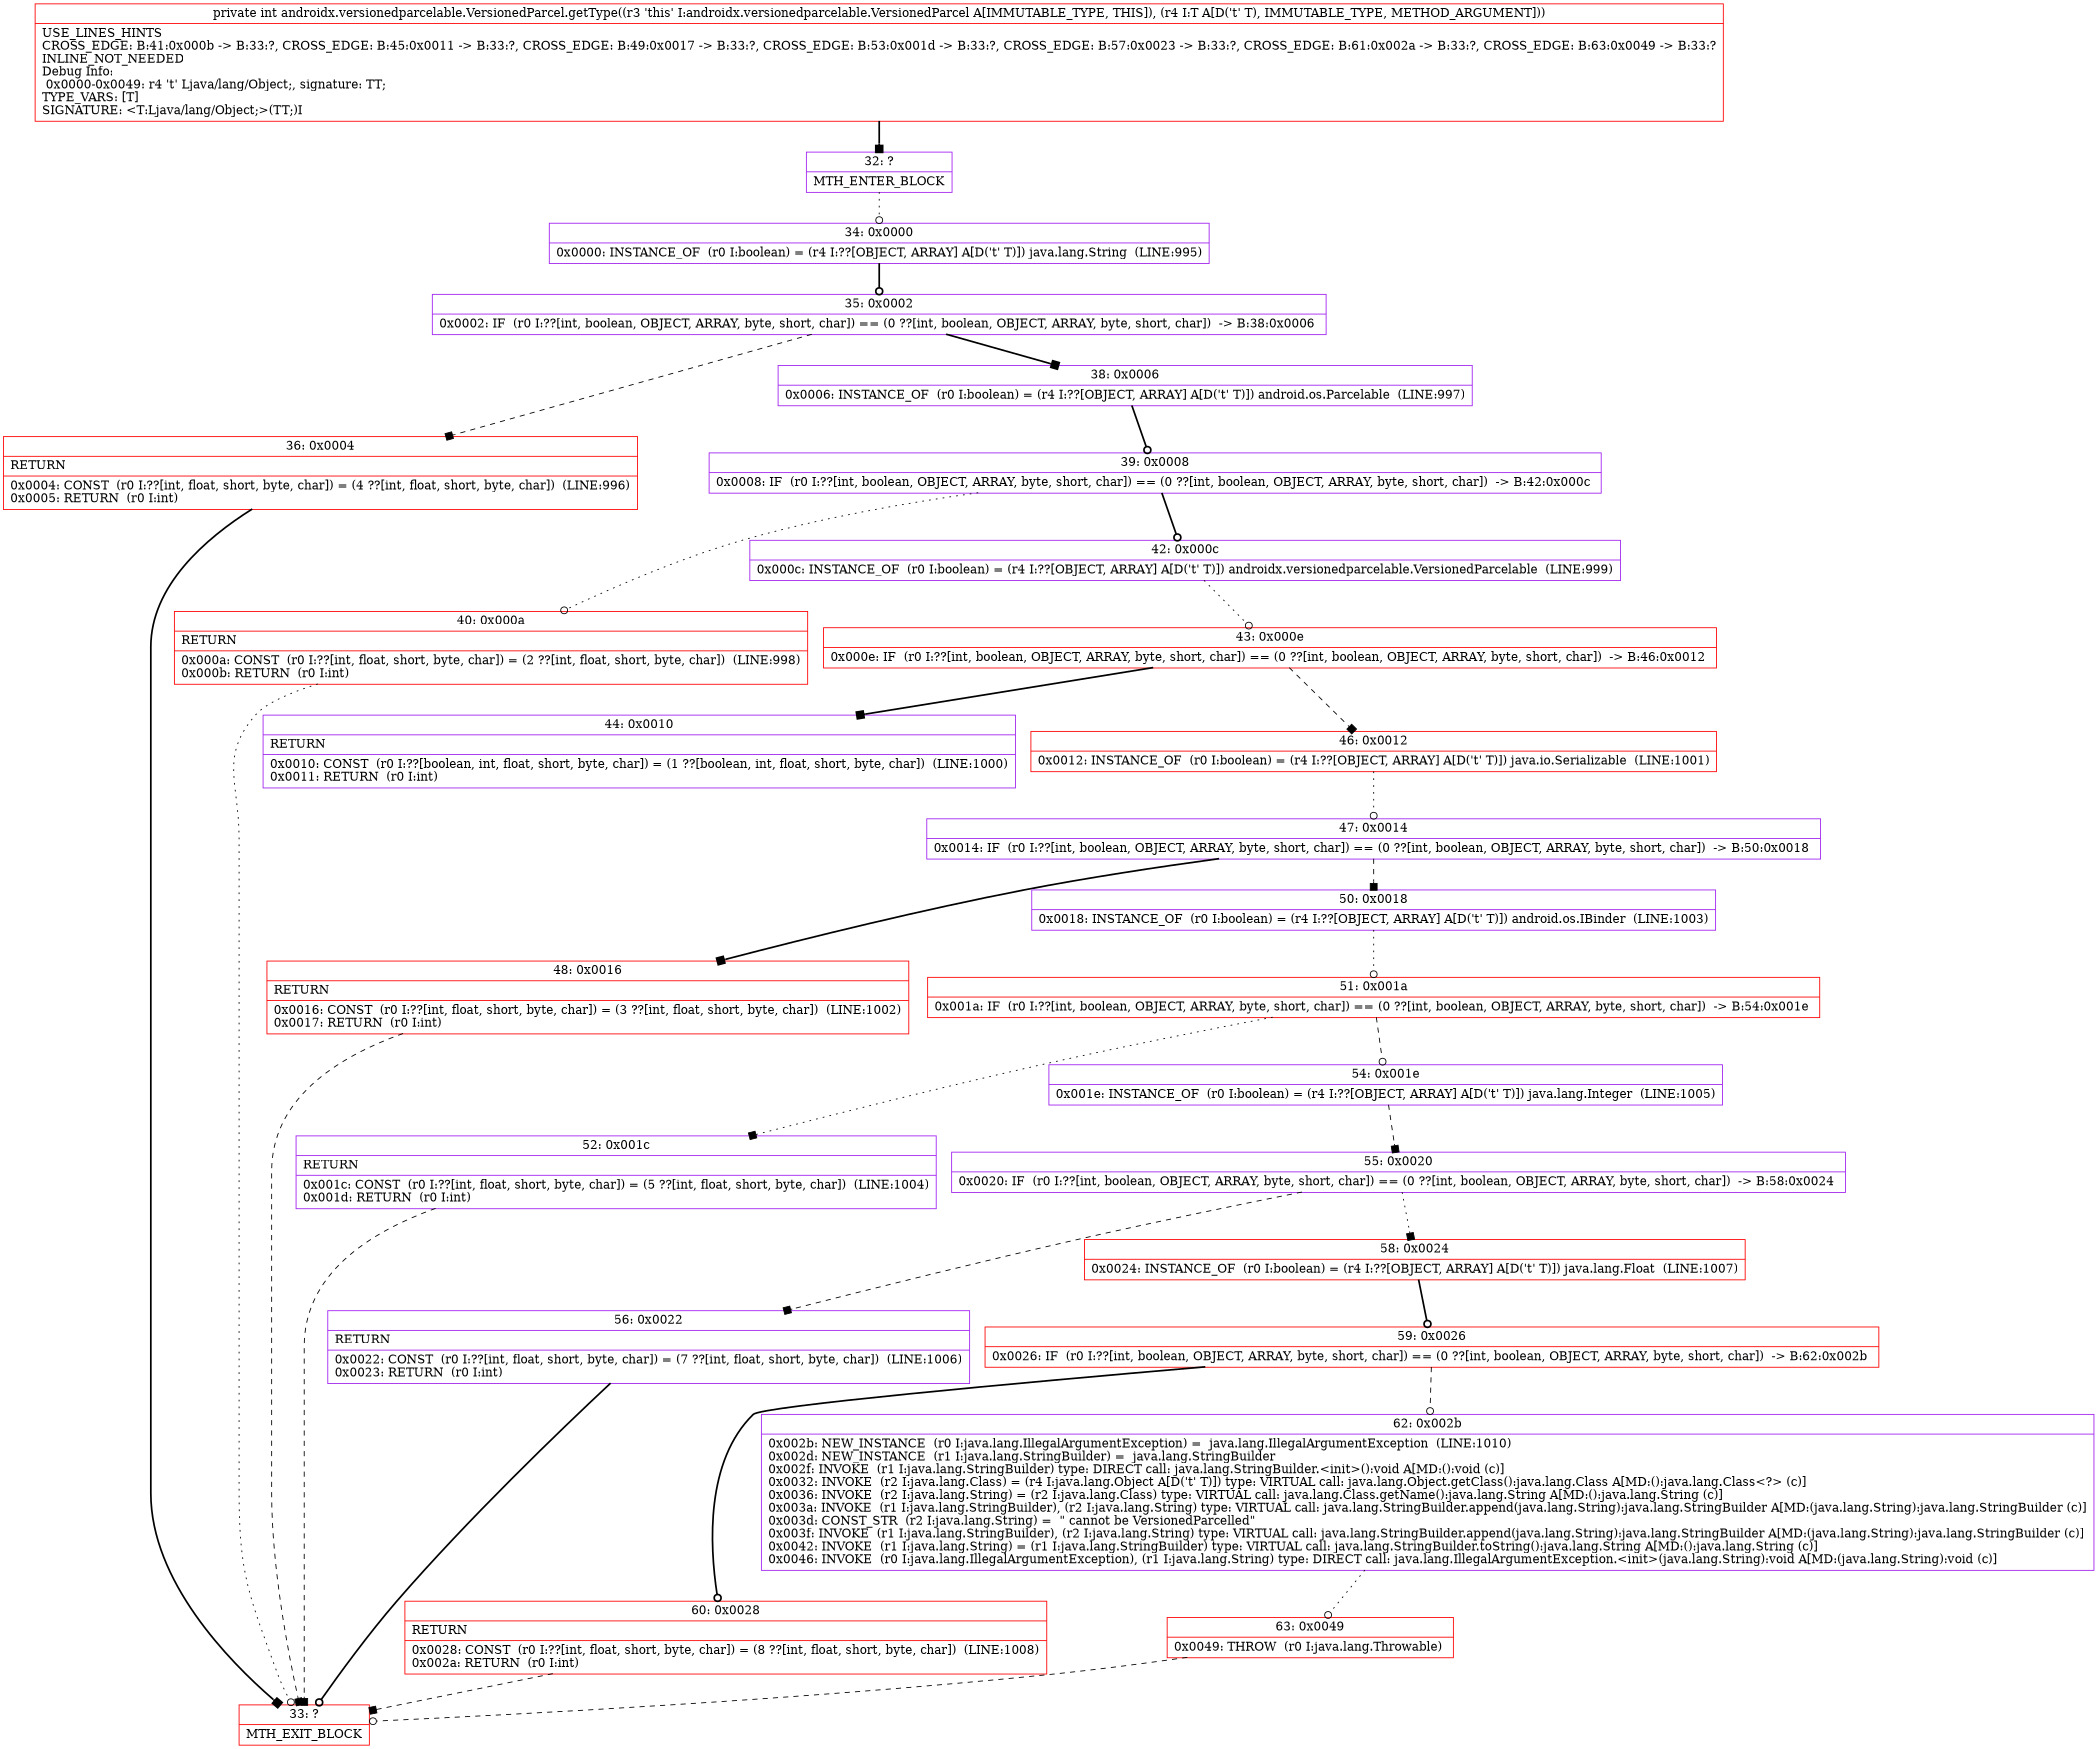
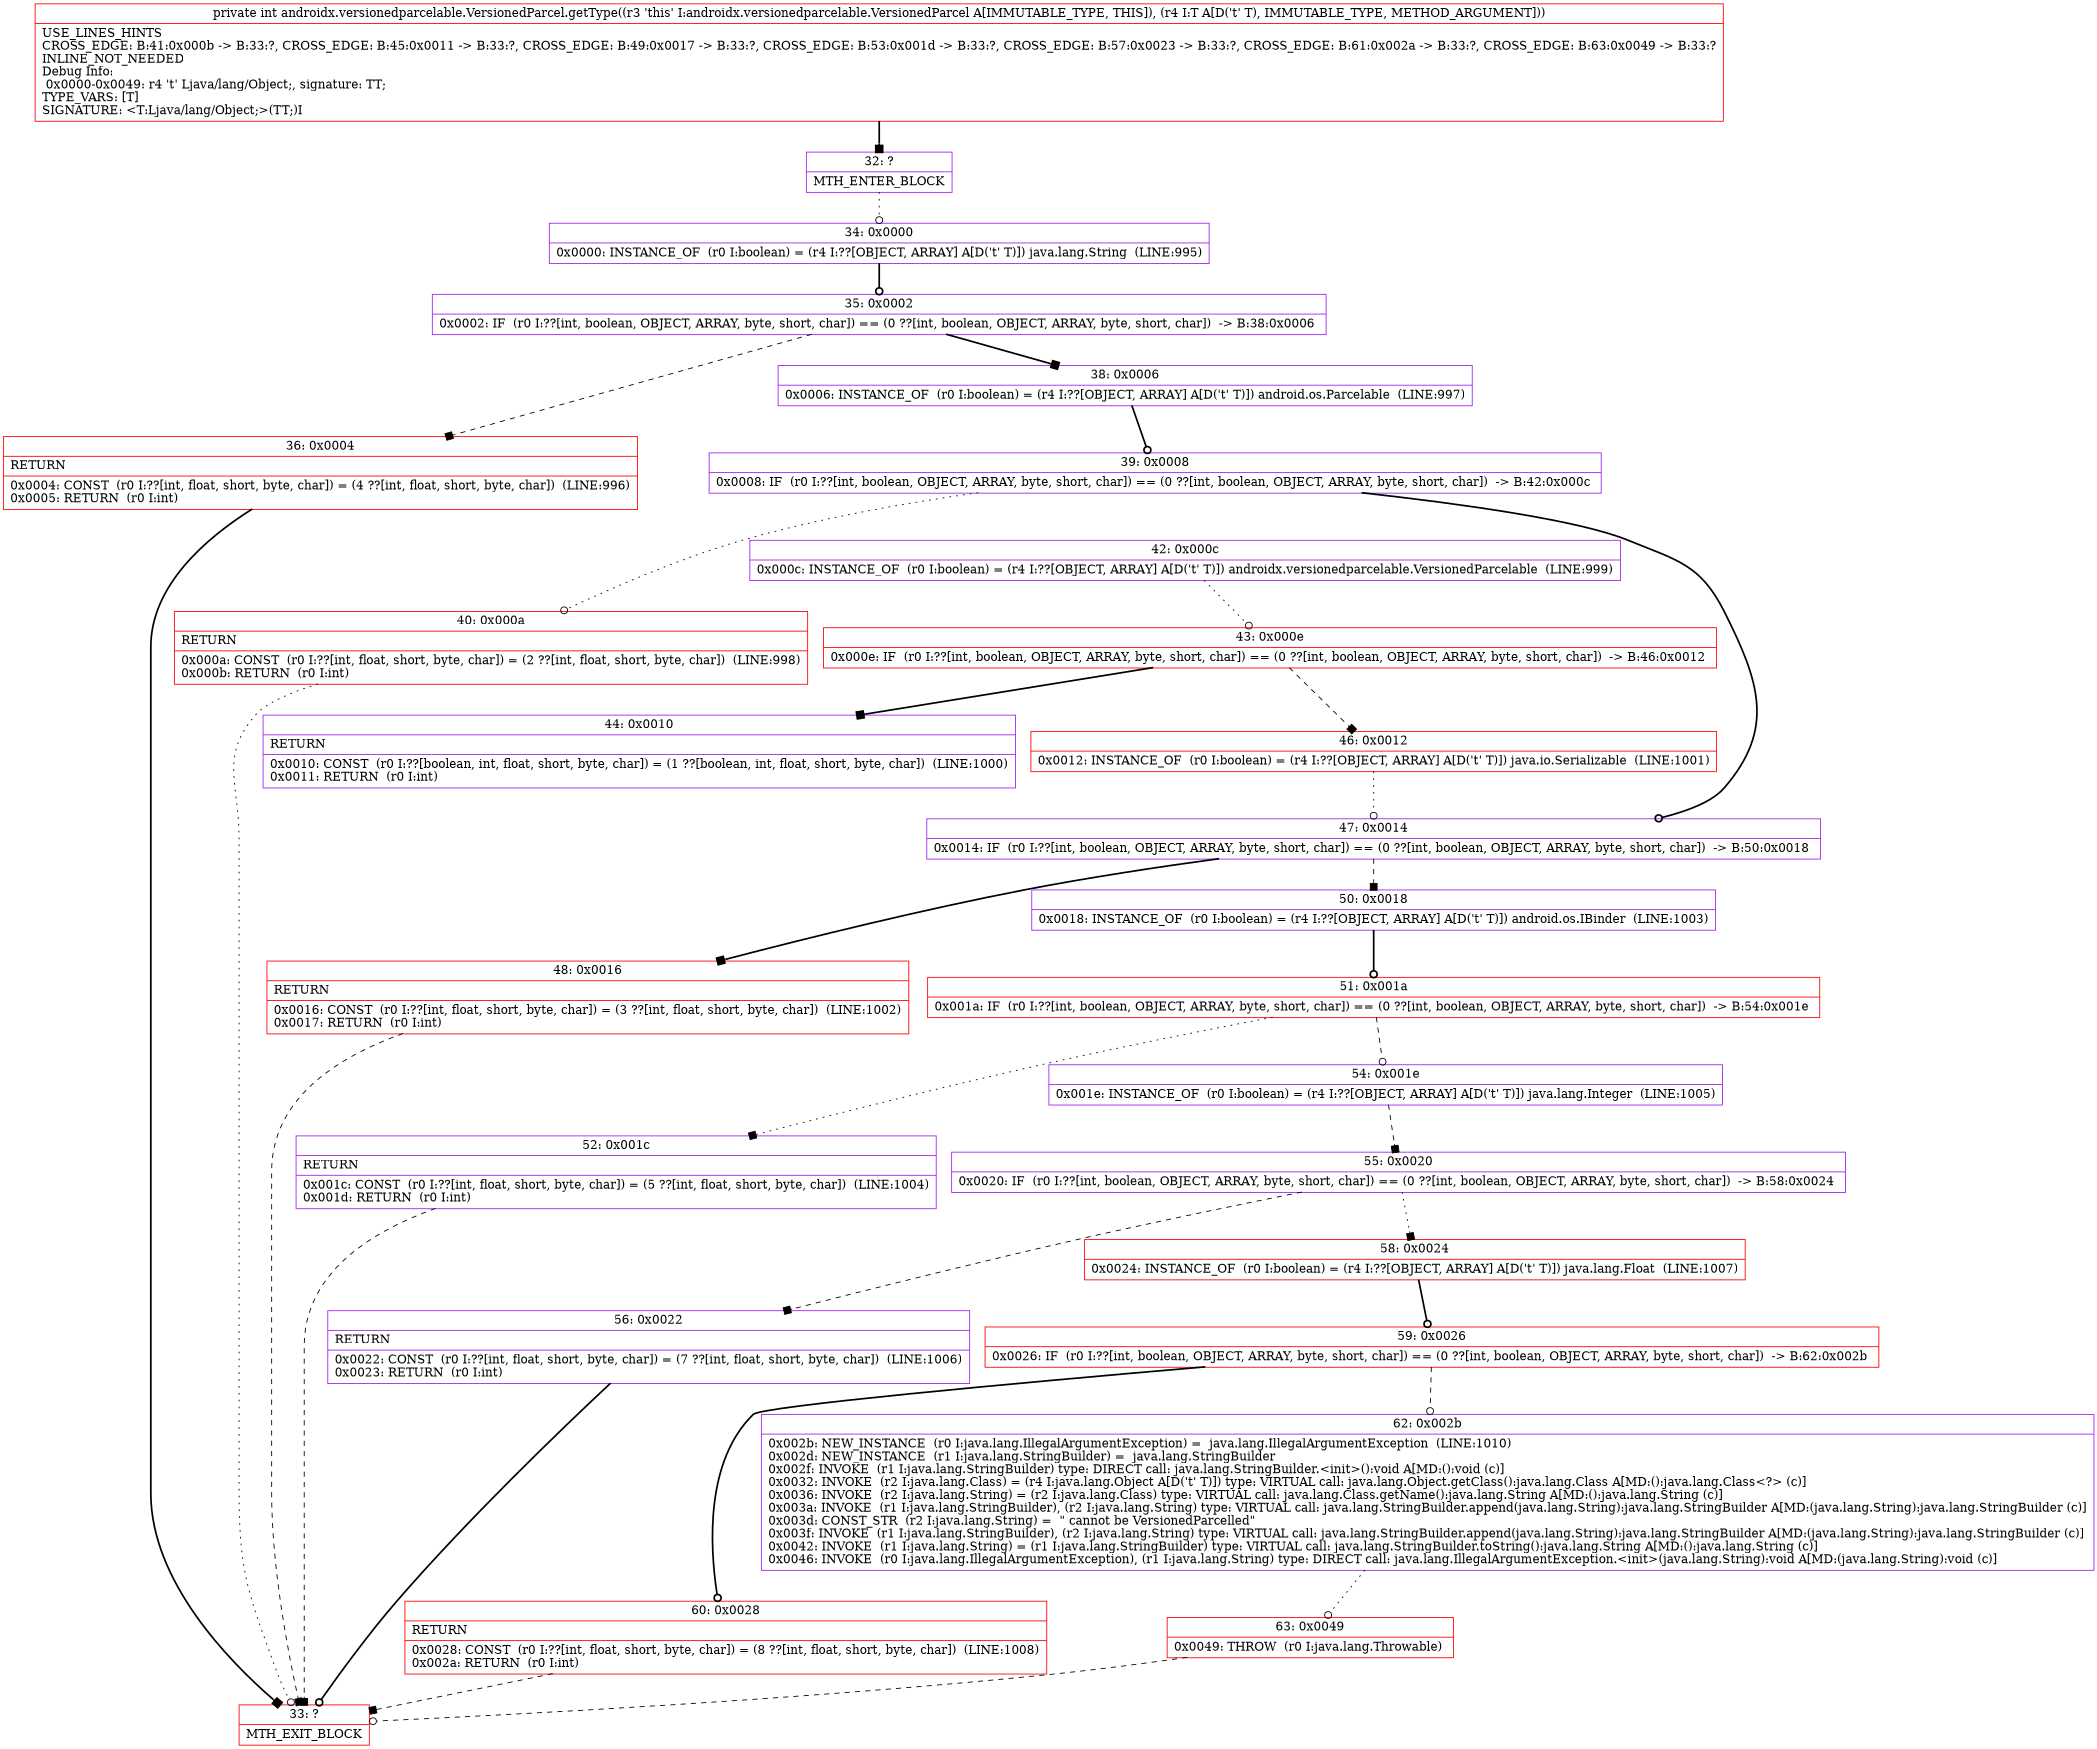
edge "39: 0x0008" -> "42: 0x000c": now "39: 0x0008" -> "47: 0x0014"
edge "50: 0x0018" -> "51: 0x001a": style dotted -> bold
